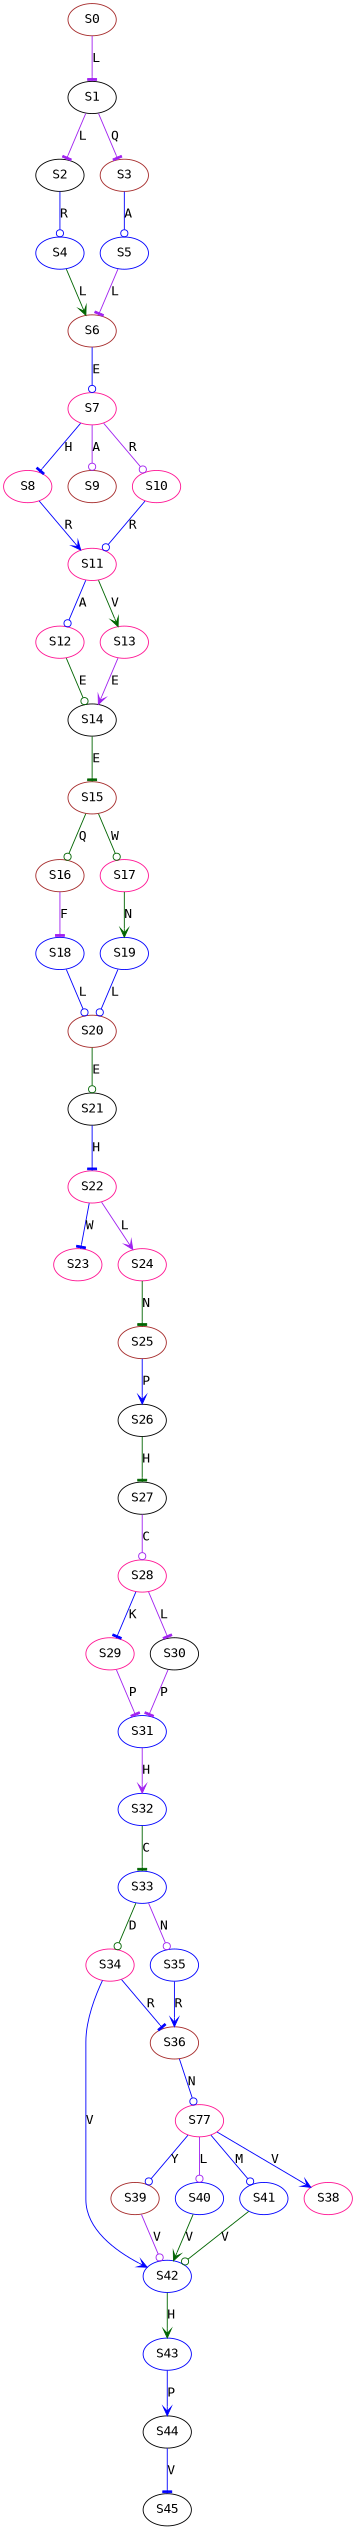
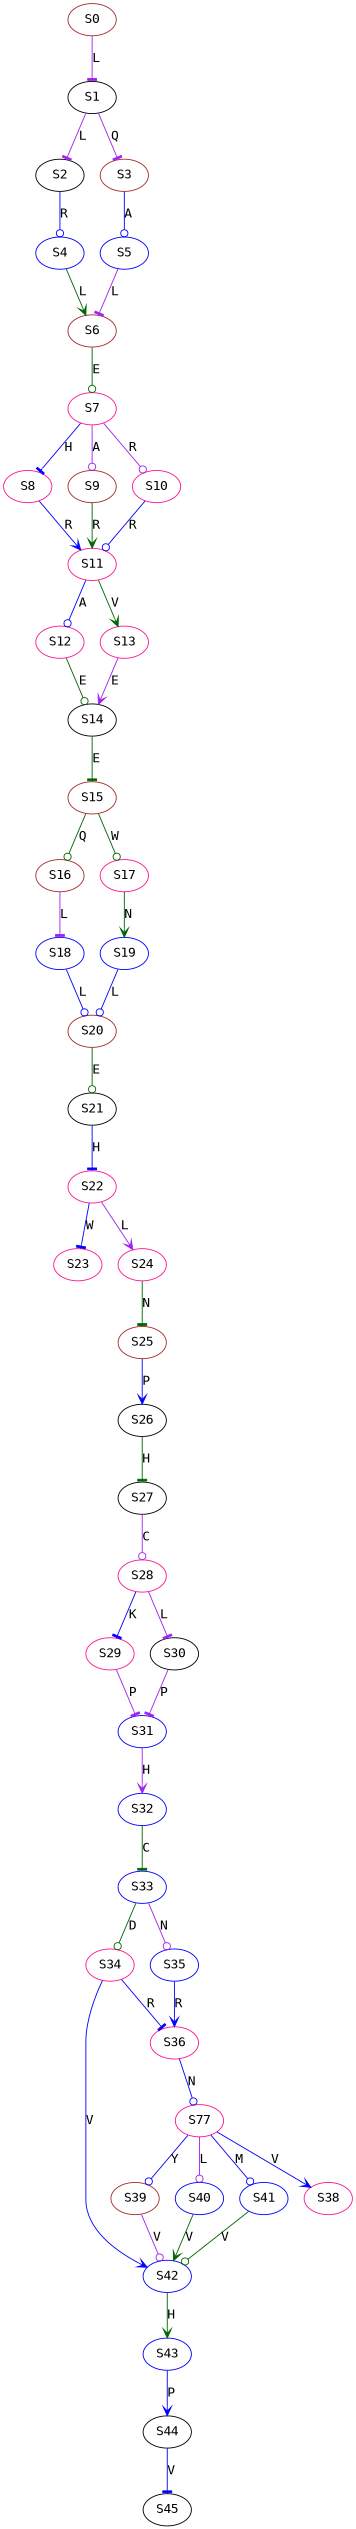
edge "S6" -> "S7": color blue -> darkgreen
edge "S9" -> "S11": added, label "R"
edge "S16" -> "S18": label "F" -> "L"
node "S36": color brown -> deeppink
